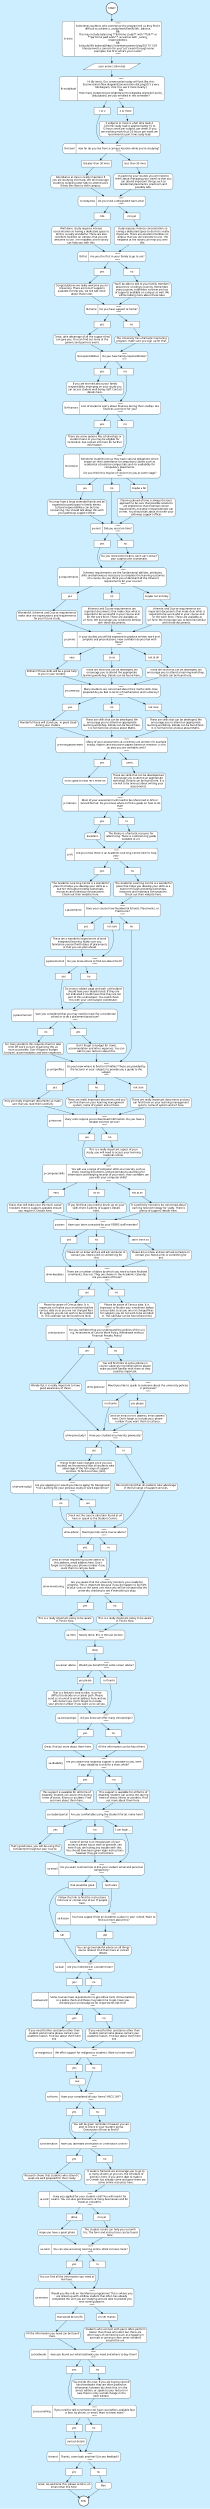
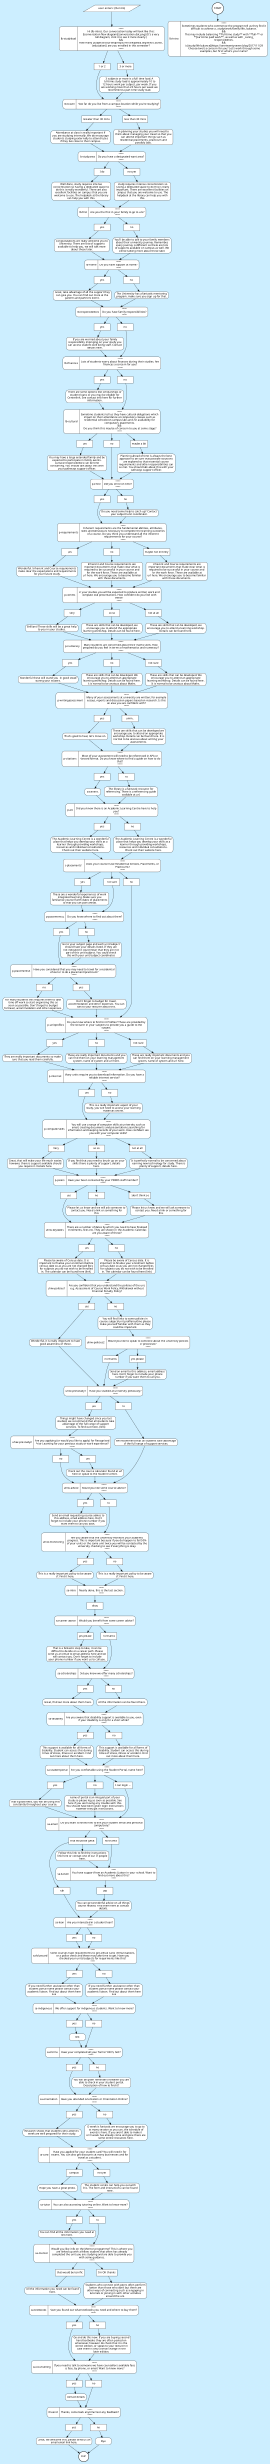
edge "lb-intro" -> "user enters: {lb-intro}": removed
node "done": label "done" -> "campus"
